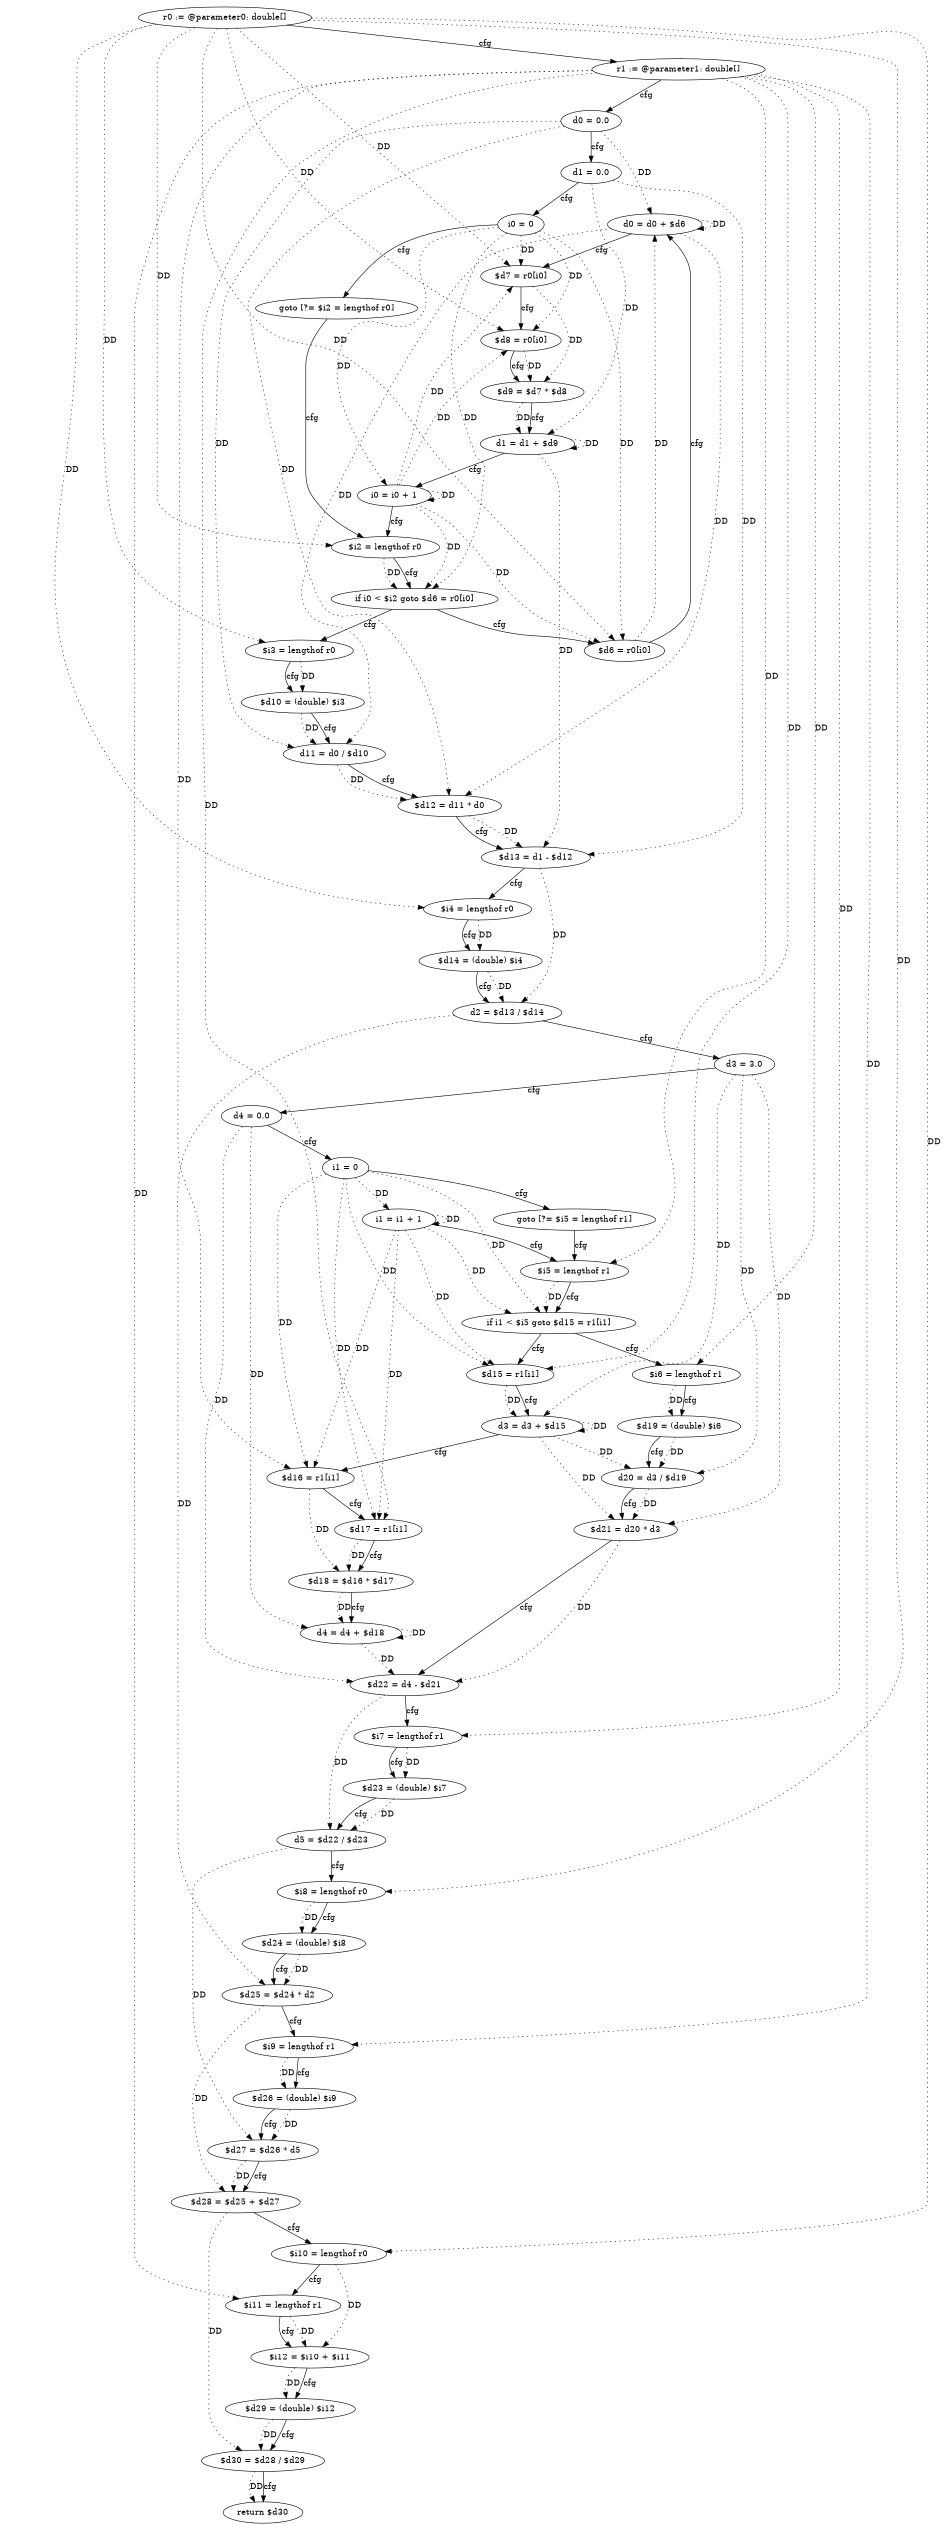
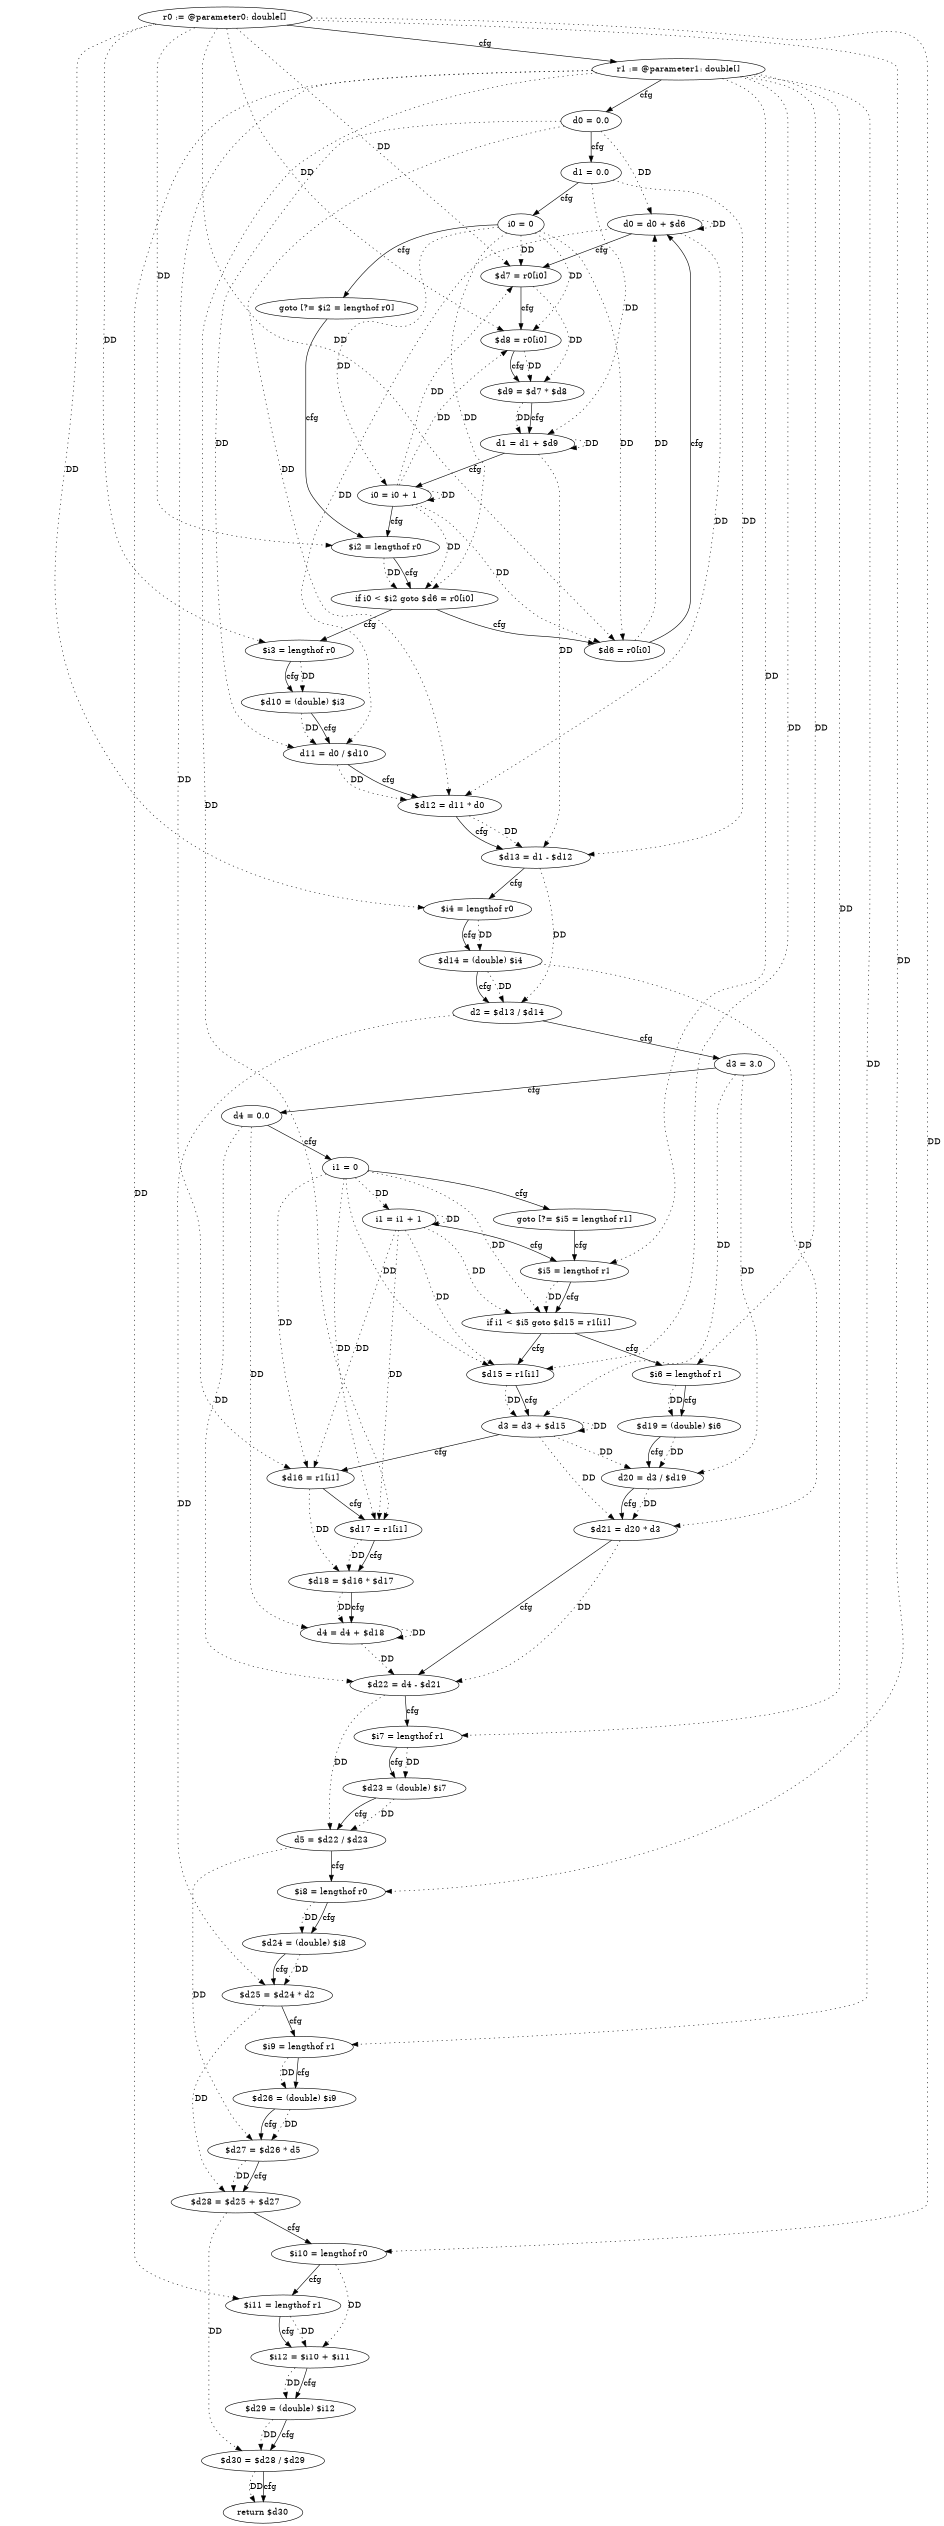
edge "d3 = 3.0" -> "$d21 = d20 * d3": now "$d14 = (double) $i4" -> "$d21 = d20 * d3"
